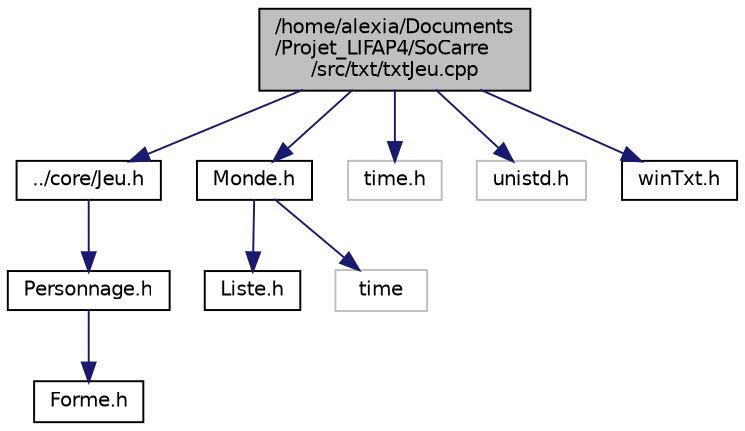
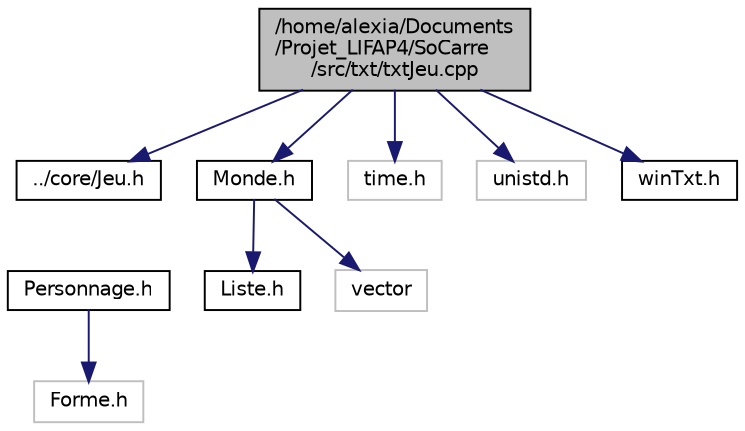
edge "../core/Jeu.h" -> "Personnage.h": removed
node "time": label "time" -> "vector"
node "Forme.h": color black -> grey75
